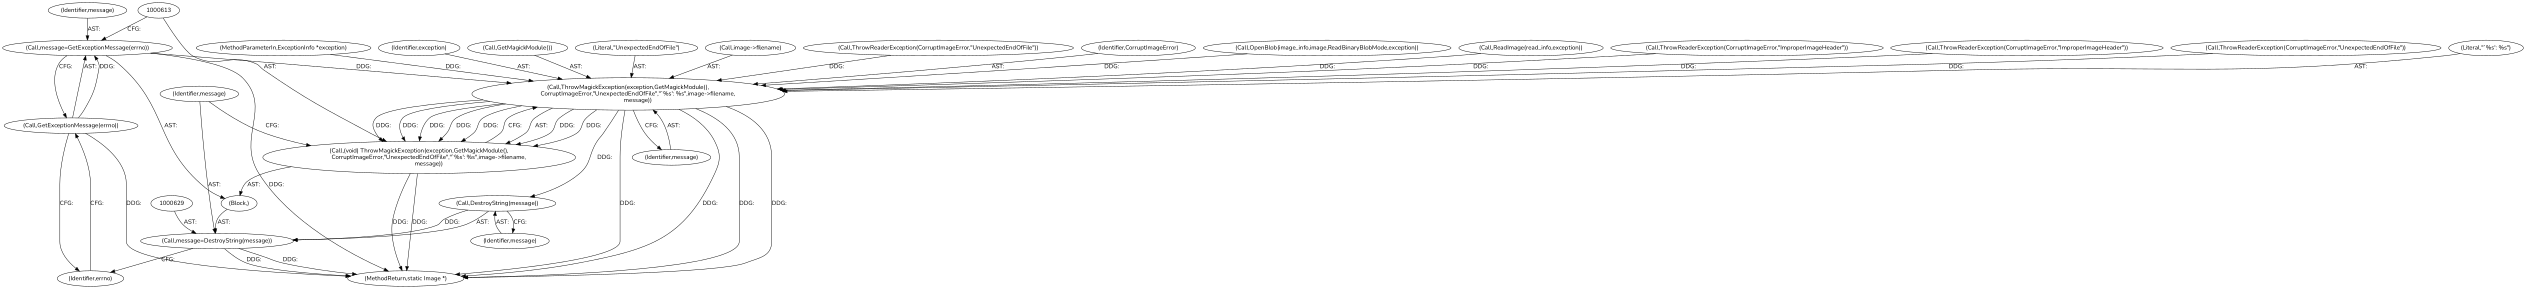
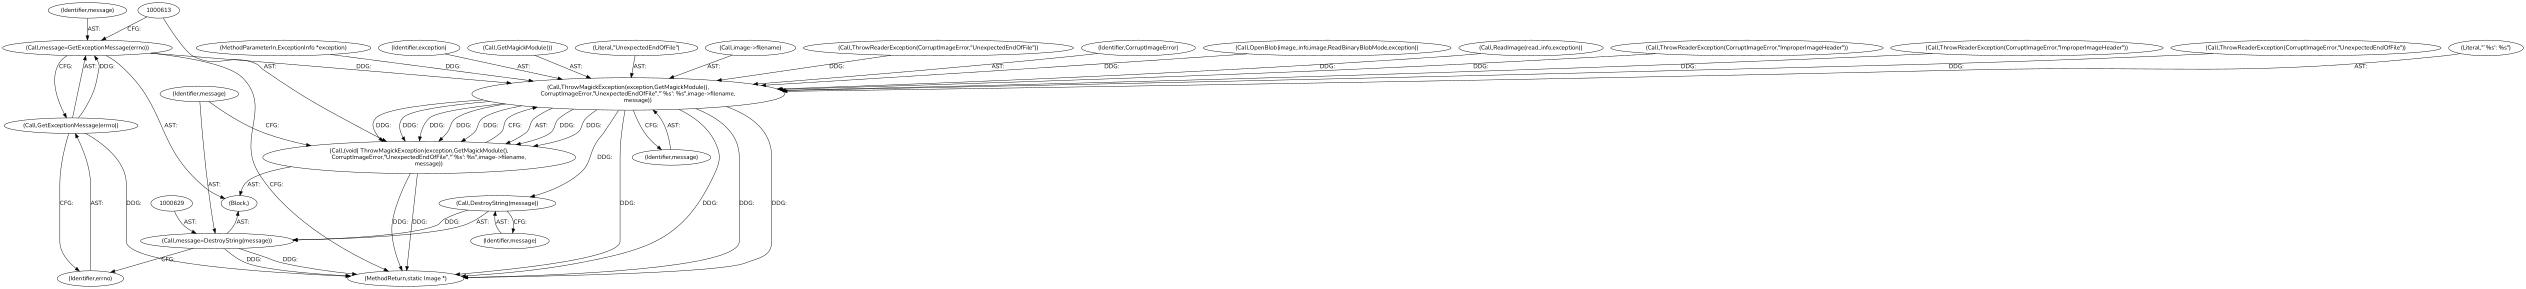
edge "(Call,message=GetExceptionMessage(errno))" -> "(MethodReturn,static Image *)": label "DDG: " -> "CFG: "
edge "(Identifier,errno)" -> "(Call,GetExceptionMessage(errno))": label "CFG: " -> "AST: "
edge "(Block,)" -> "(Call,message=DestroyString(message))": reversed
